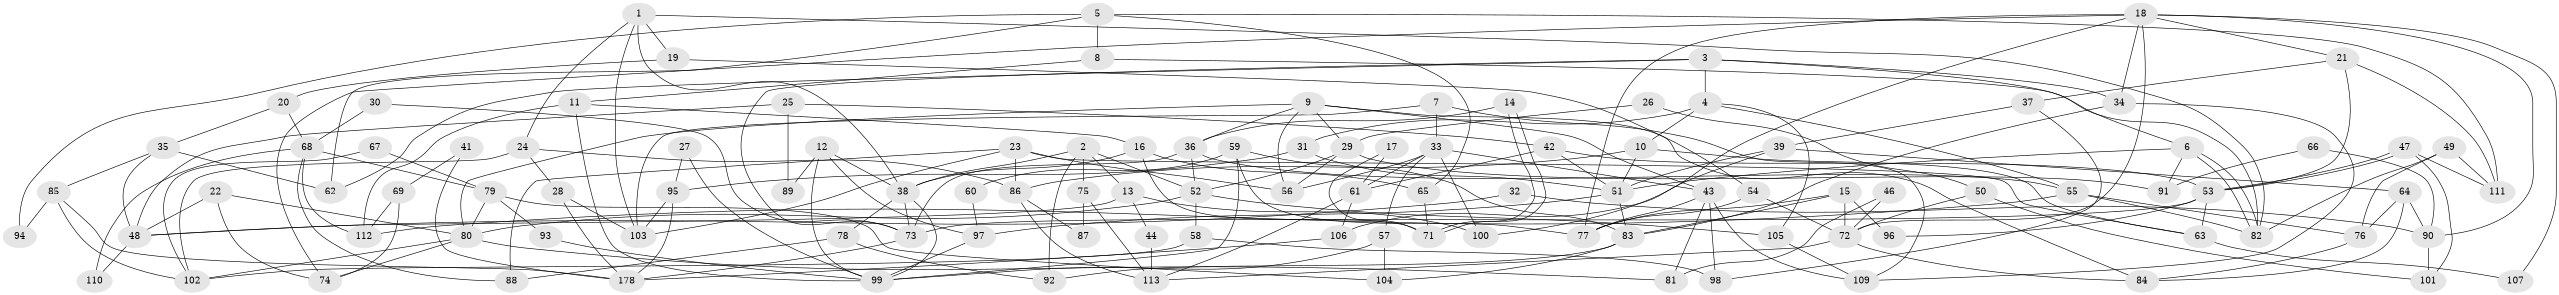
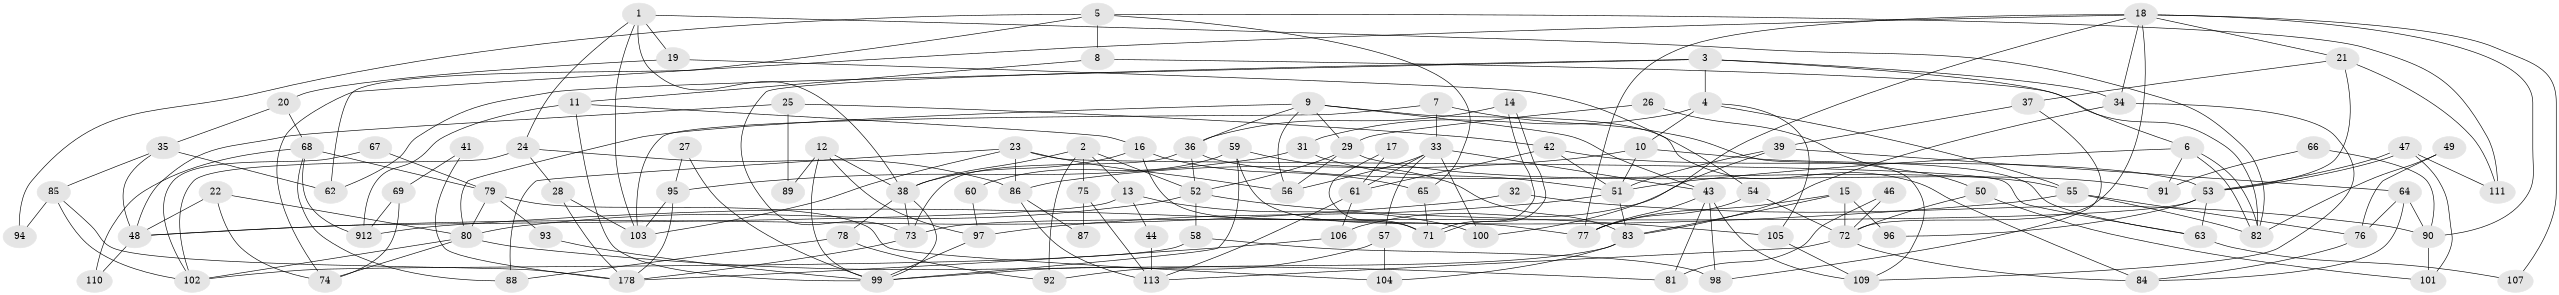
node "30": removed
edge "49" -- "111": removed
node "112": label "112" -> "912"
